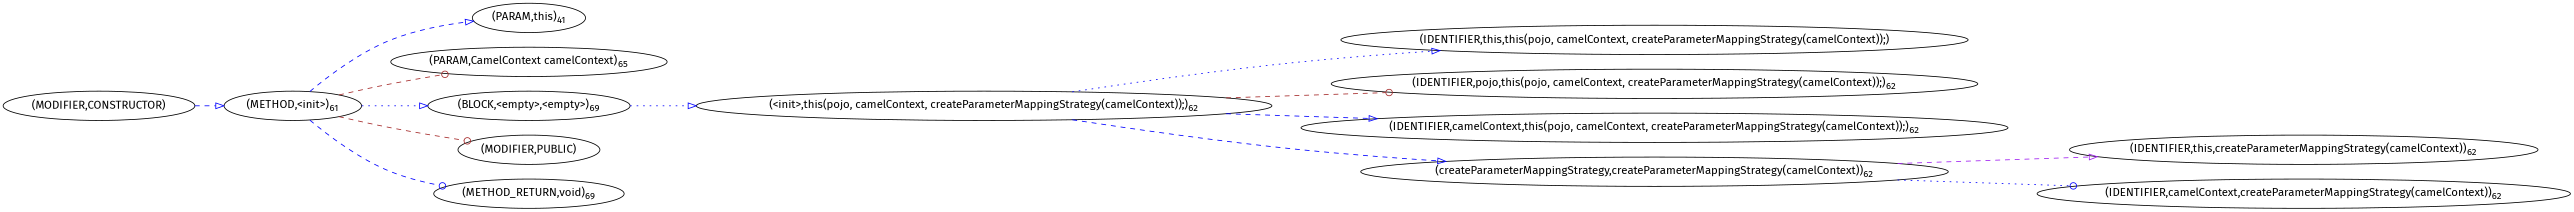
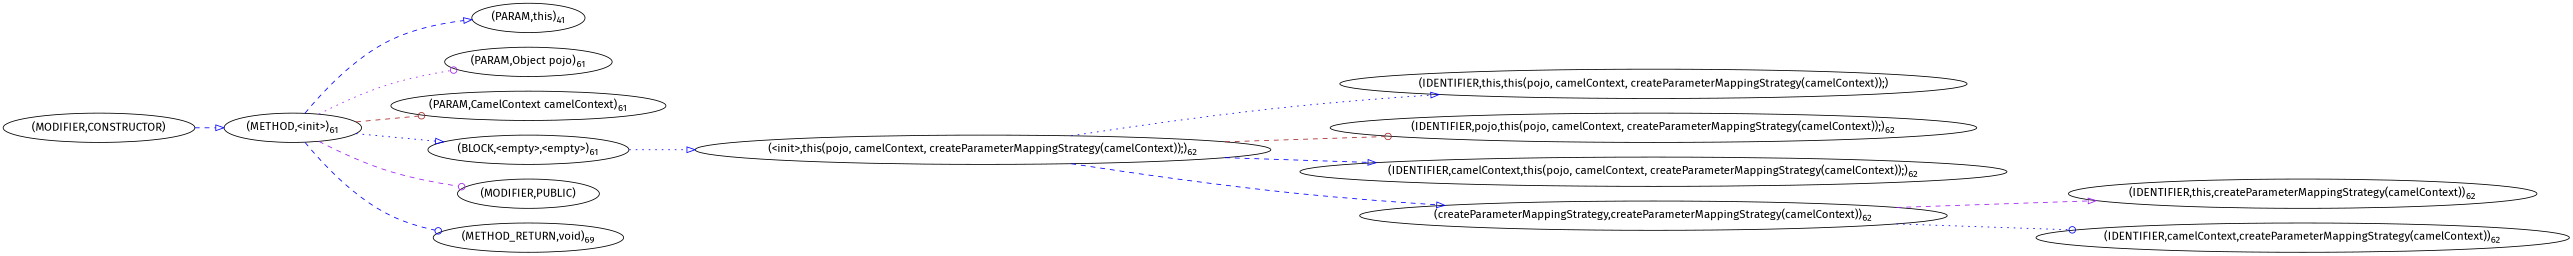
node "(PARAM,CamelContext camelContext)": text "65" -> "61"
node "(PARAM,Object pojo)": added
node "(BLOCK,<empty>,<empty>)": text "69" -> "61"
edge "(METHOD,<init>)" -> "(MODIFIER,PUBLIC)": color brown -> purple
